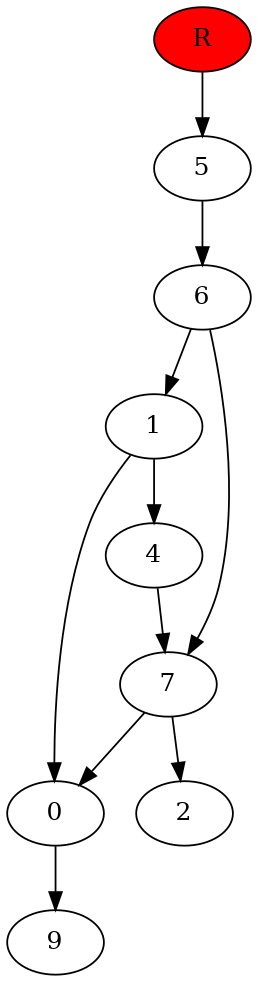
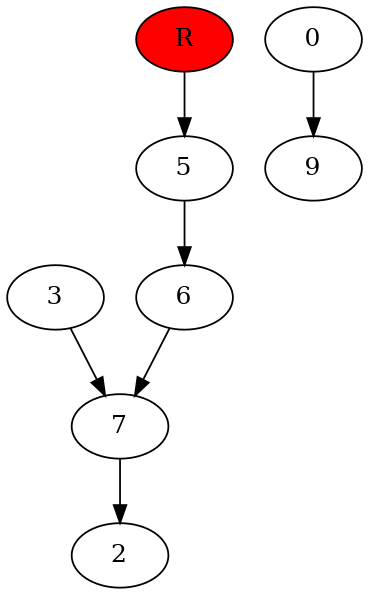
node "1": removed
node "4": label "4" -> "3"
edge "7" -> "0": removed
